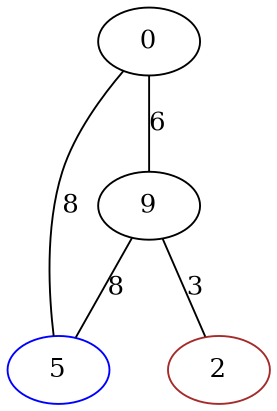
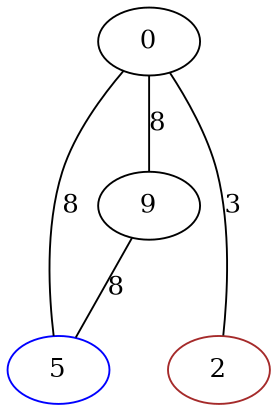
edge "0" -- "9": label "6" -> "8"
edge "9" -- "2": now "0" -- "2"
